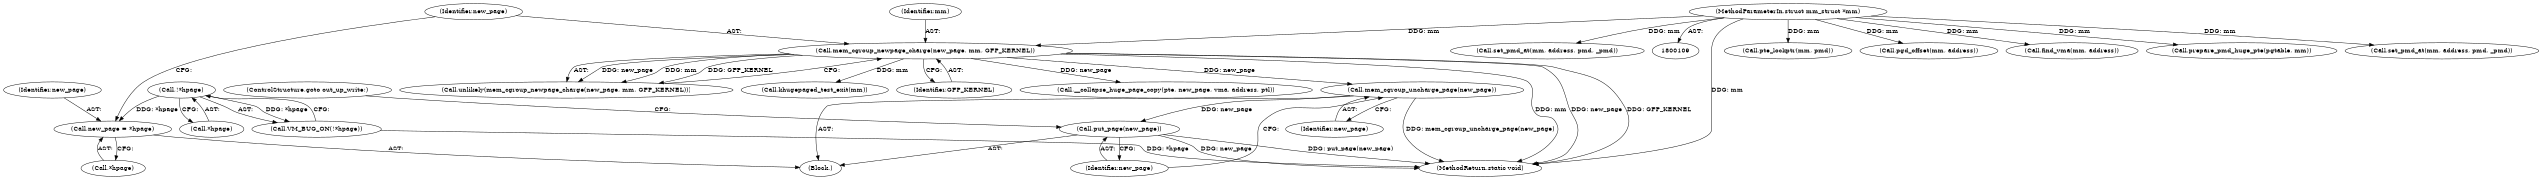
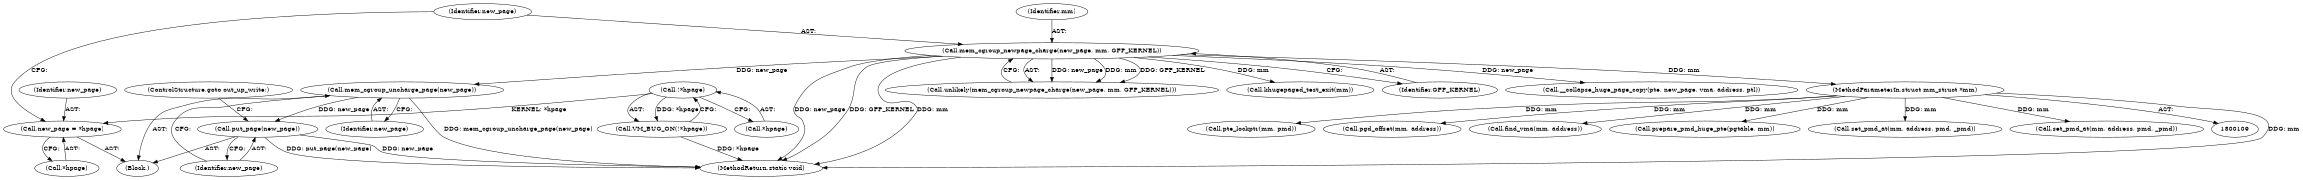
edge "(MethodParameterIn,struct mm_struct *mm)" -> "(Call,mem_cgroup_newpage_charge(new_page, mm, GFP_KERNEL))": reversed
edge "(Call,!*hpage)" -> "(Call,new_page = *hpage)": label "DDG: *hpage" -> "KERNEL: *hpage"
